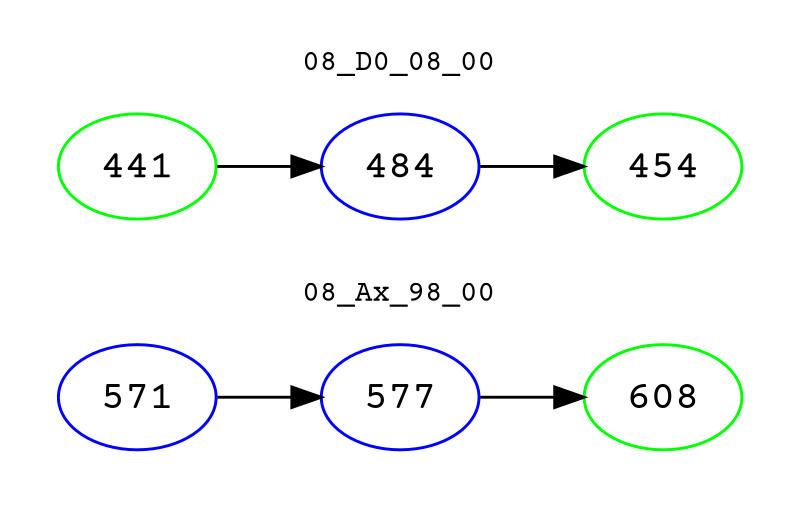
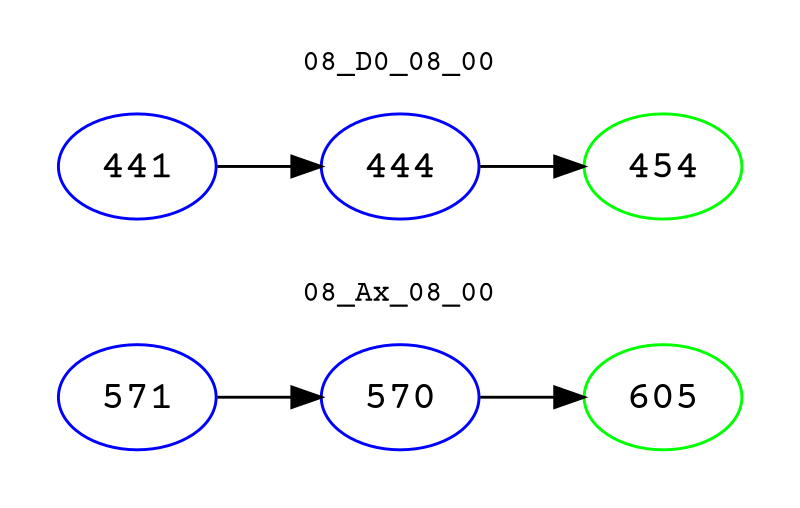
node "441": color green -> blue
node "484": label "484" -> "444"
cluster "08_Ax_98_00": label "08_Ax_98_00" -> "08_Ax_08_00"
node "577": label "577" -> "570"
node "608": label "608" -> "605"
